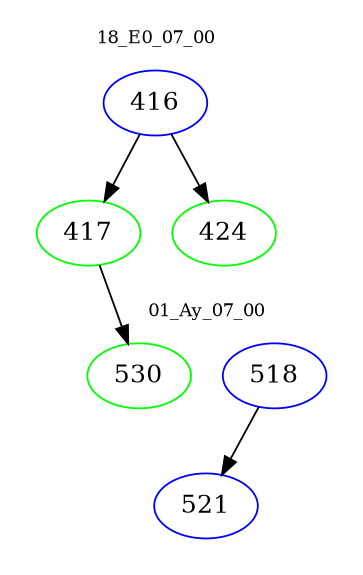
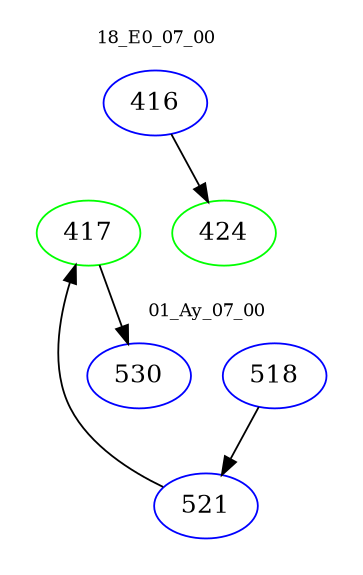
edge "416" -> "417": now "521" -> "417"
node "530": color green -> blue
